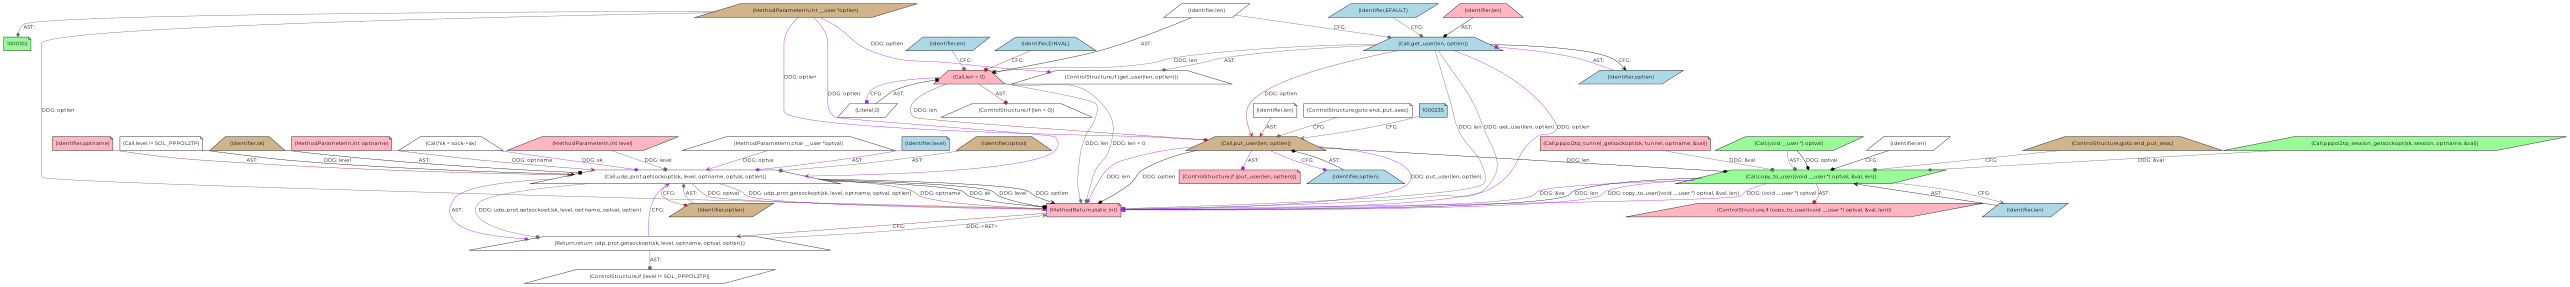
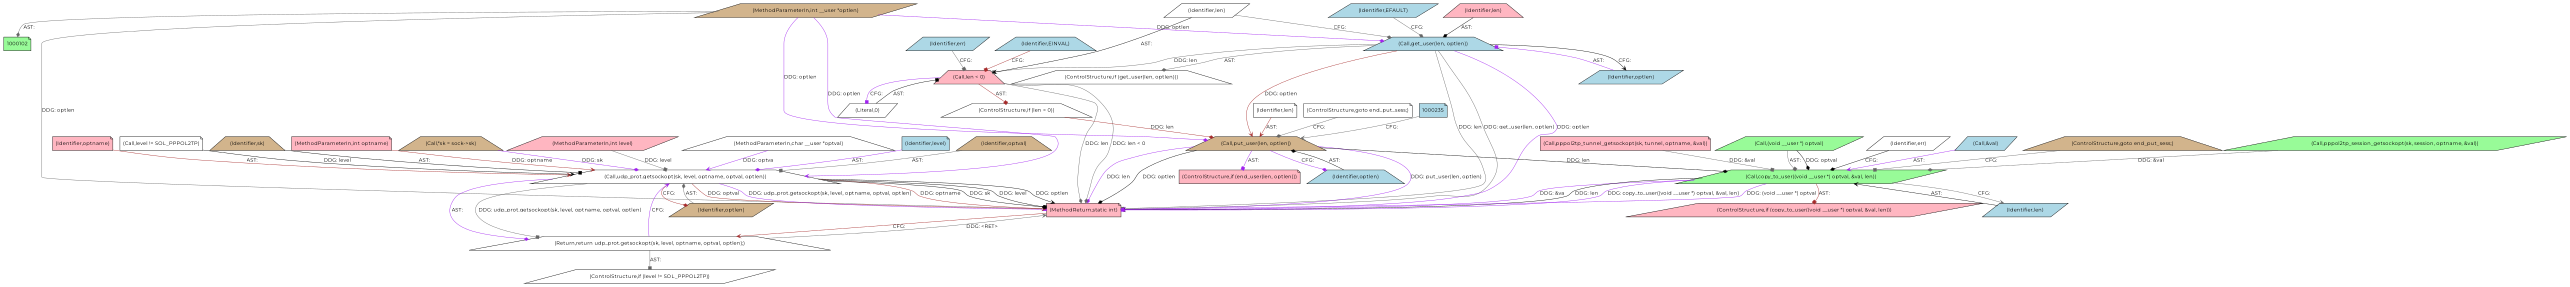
edge "(MethodParameterIn,int __user *optlen)" -> "(ControlStructure,if (get_user(len, optlen)))": now "(MethodParameterIn,int __user *optlen)" -> "(Call,get_user(len, optlen))"
edge "(Call,len < 0)" -> "(Call,put_user(len, optlen))": now "(ControlStructure,if (len < 0))" -> "(Call,put_user(len, optlen))"
node "(Call,*sk = sock->sk)": fillcolor white -> tan
node "(Call,&val)": added
node "(ControlStructure,if (put_user(len, optlen)))": label "(ControlStructure,if (put_user(len, optlen)))" -> "(ControlStructure,if (end_user(len, optlen)))"
